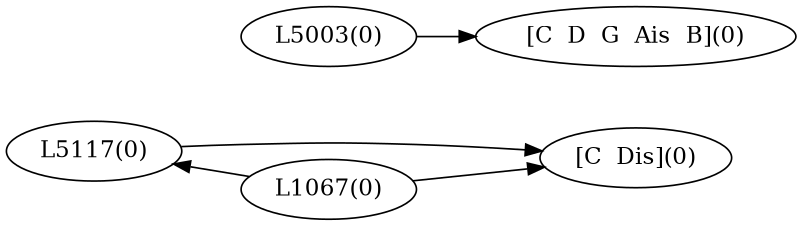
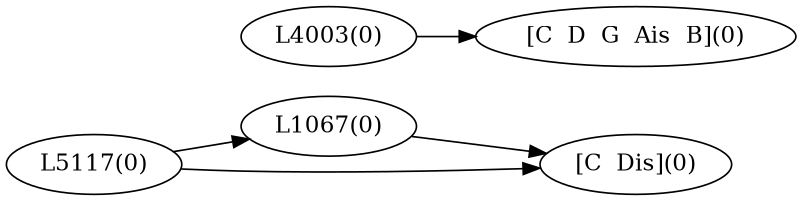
node "L5003(0)": label "L5003(0)" -> "L4003(0)"
edge "L1067(0)" -> "L5117(0)": reversed
